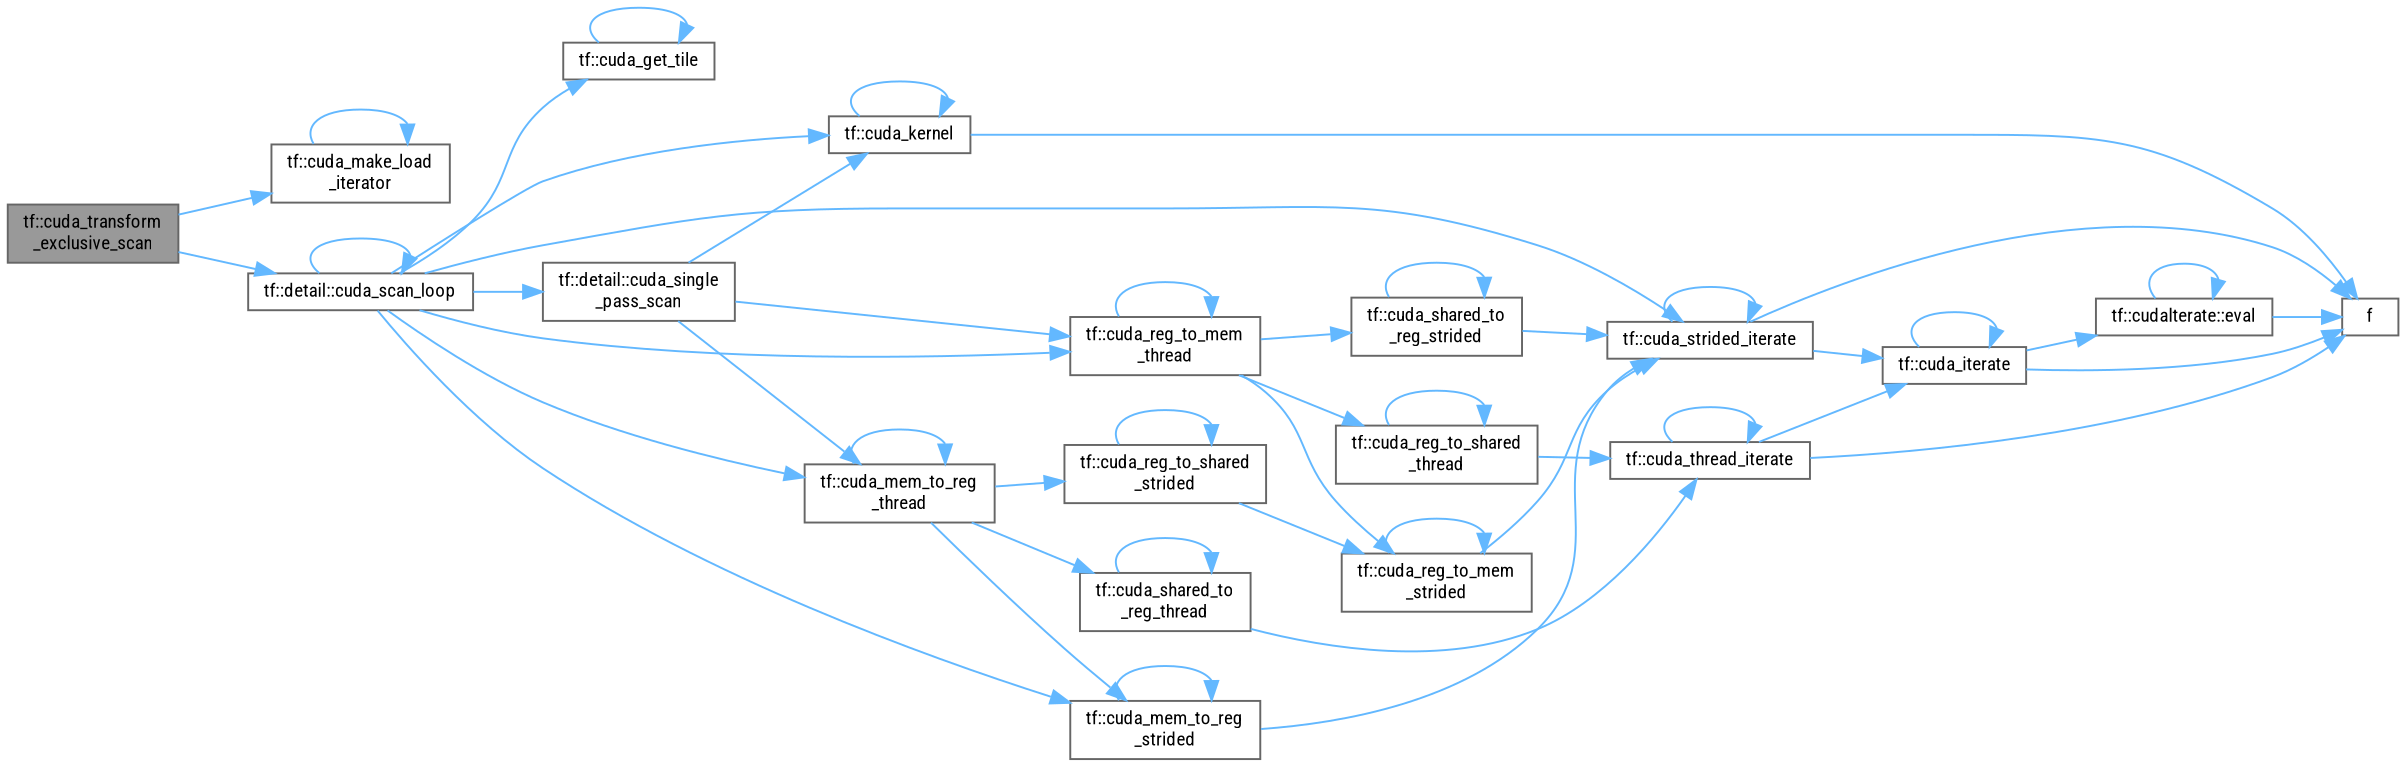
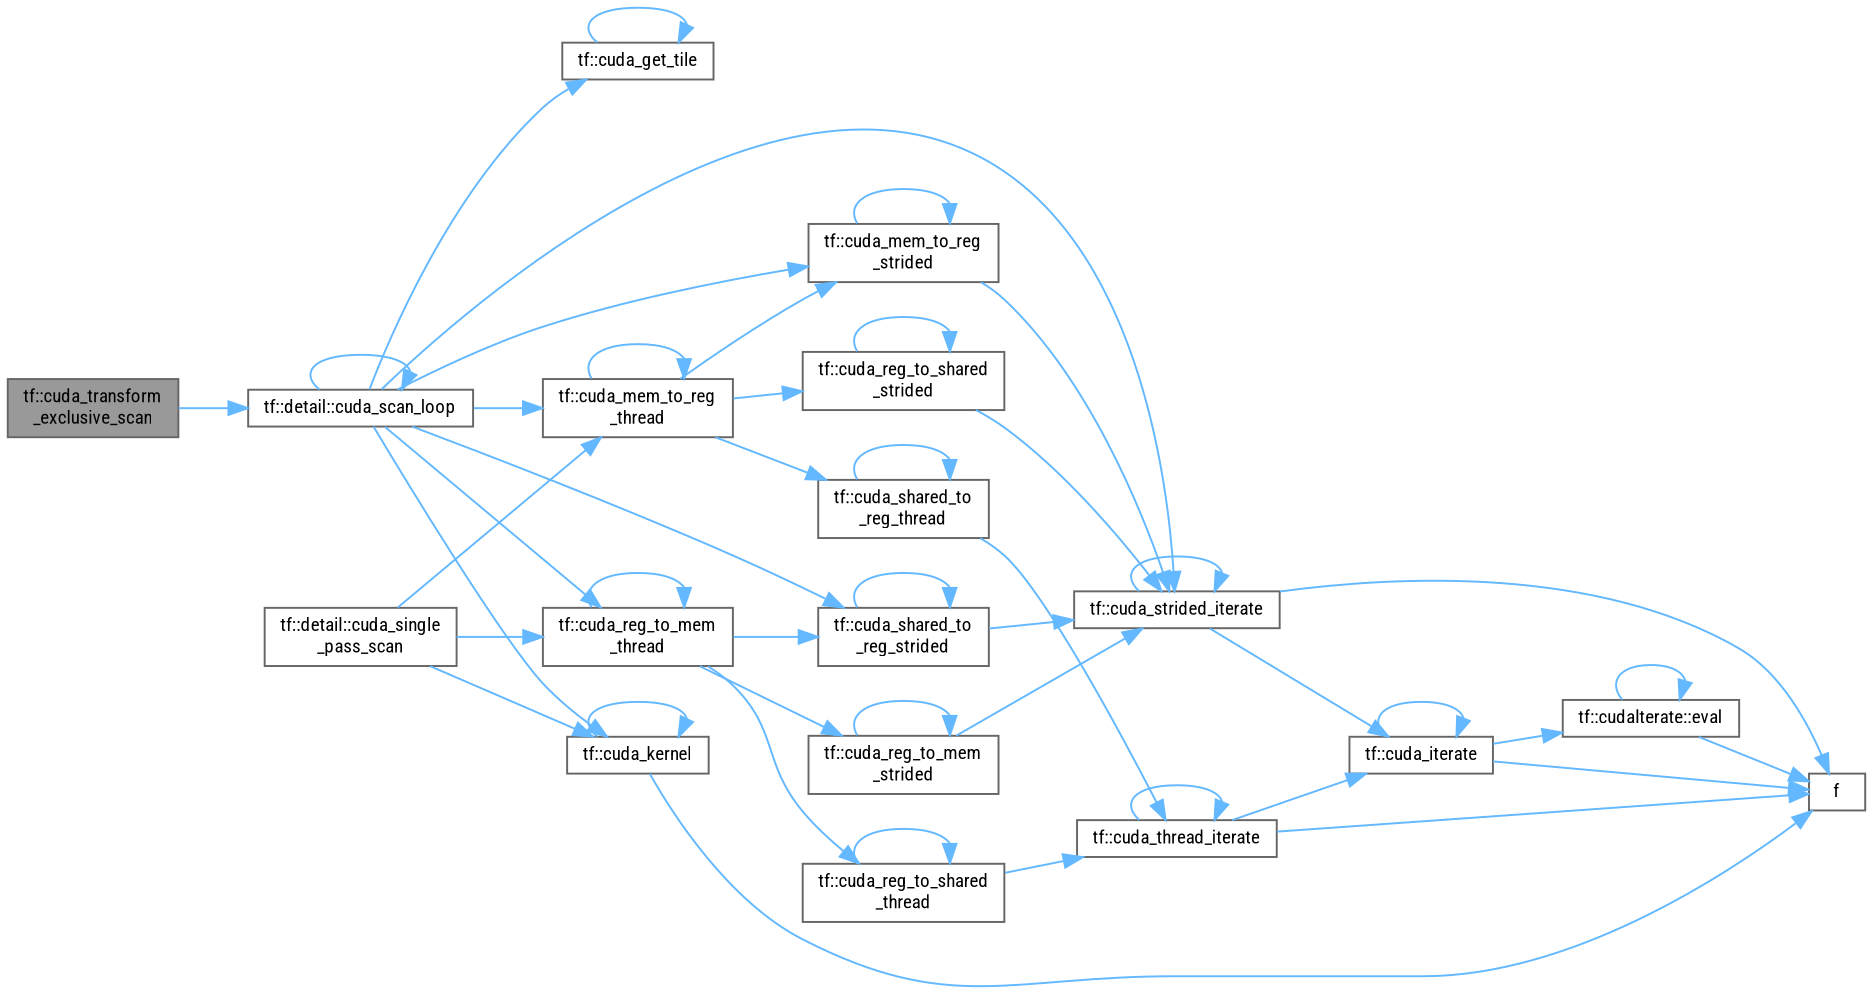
node "tf::cuda_make_load _iterator": removed
edge "tf::detail::cuda_scan_loop" -> "tf::detail::cuda_single _pass_scan": now "tf::detail::cuda_scan_loop" -> "tf::cuda_shared_to _reg_strided"
edge "tf::cuda_reg_to_shared _strided" -> "tf::cuda_reg_to_mem _strided": now "tf::cuda_reg_to_shared _strided" -> "tf::cuda_strided_iterate"
